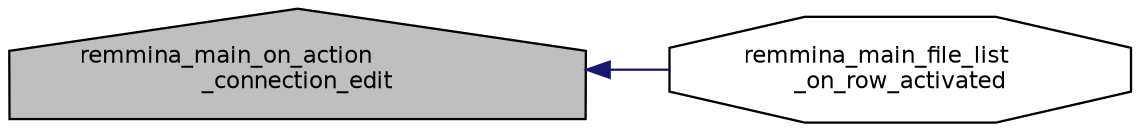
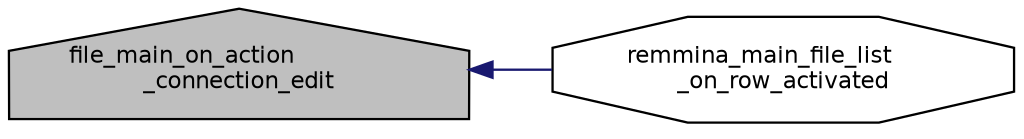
node "remmina_main_on_action _connection_edit": label "remmina_main_on_action _connection_edit" -> "file_main_on_action _connection_edit"
